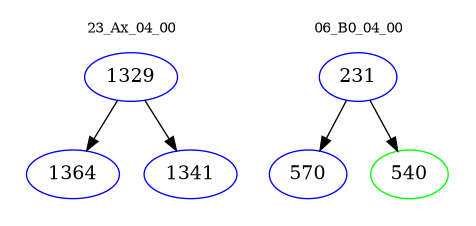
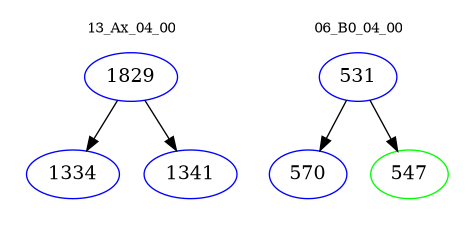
cluster "23_Ax_04_00": label "23_Ax_04_00" -> "13_Ax_04_00"
node "1329": label "1329" -> "1829"
node "231": label "231" -> "531"
node "1364": label "1364" -> "1334"
node "540": label "540" -> "547"
